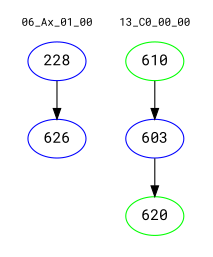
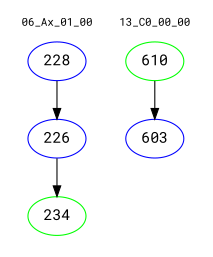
node "626": label "626" -> "226"
node "234": added
node "620": removed
